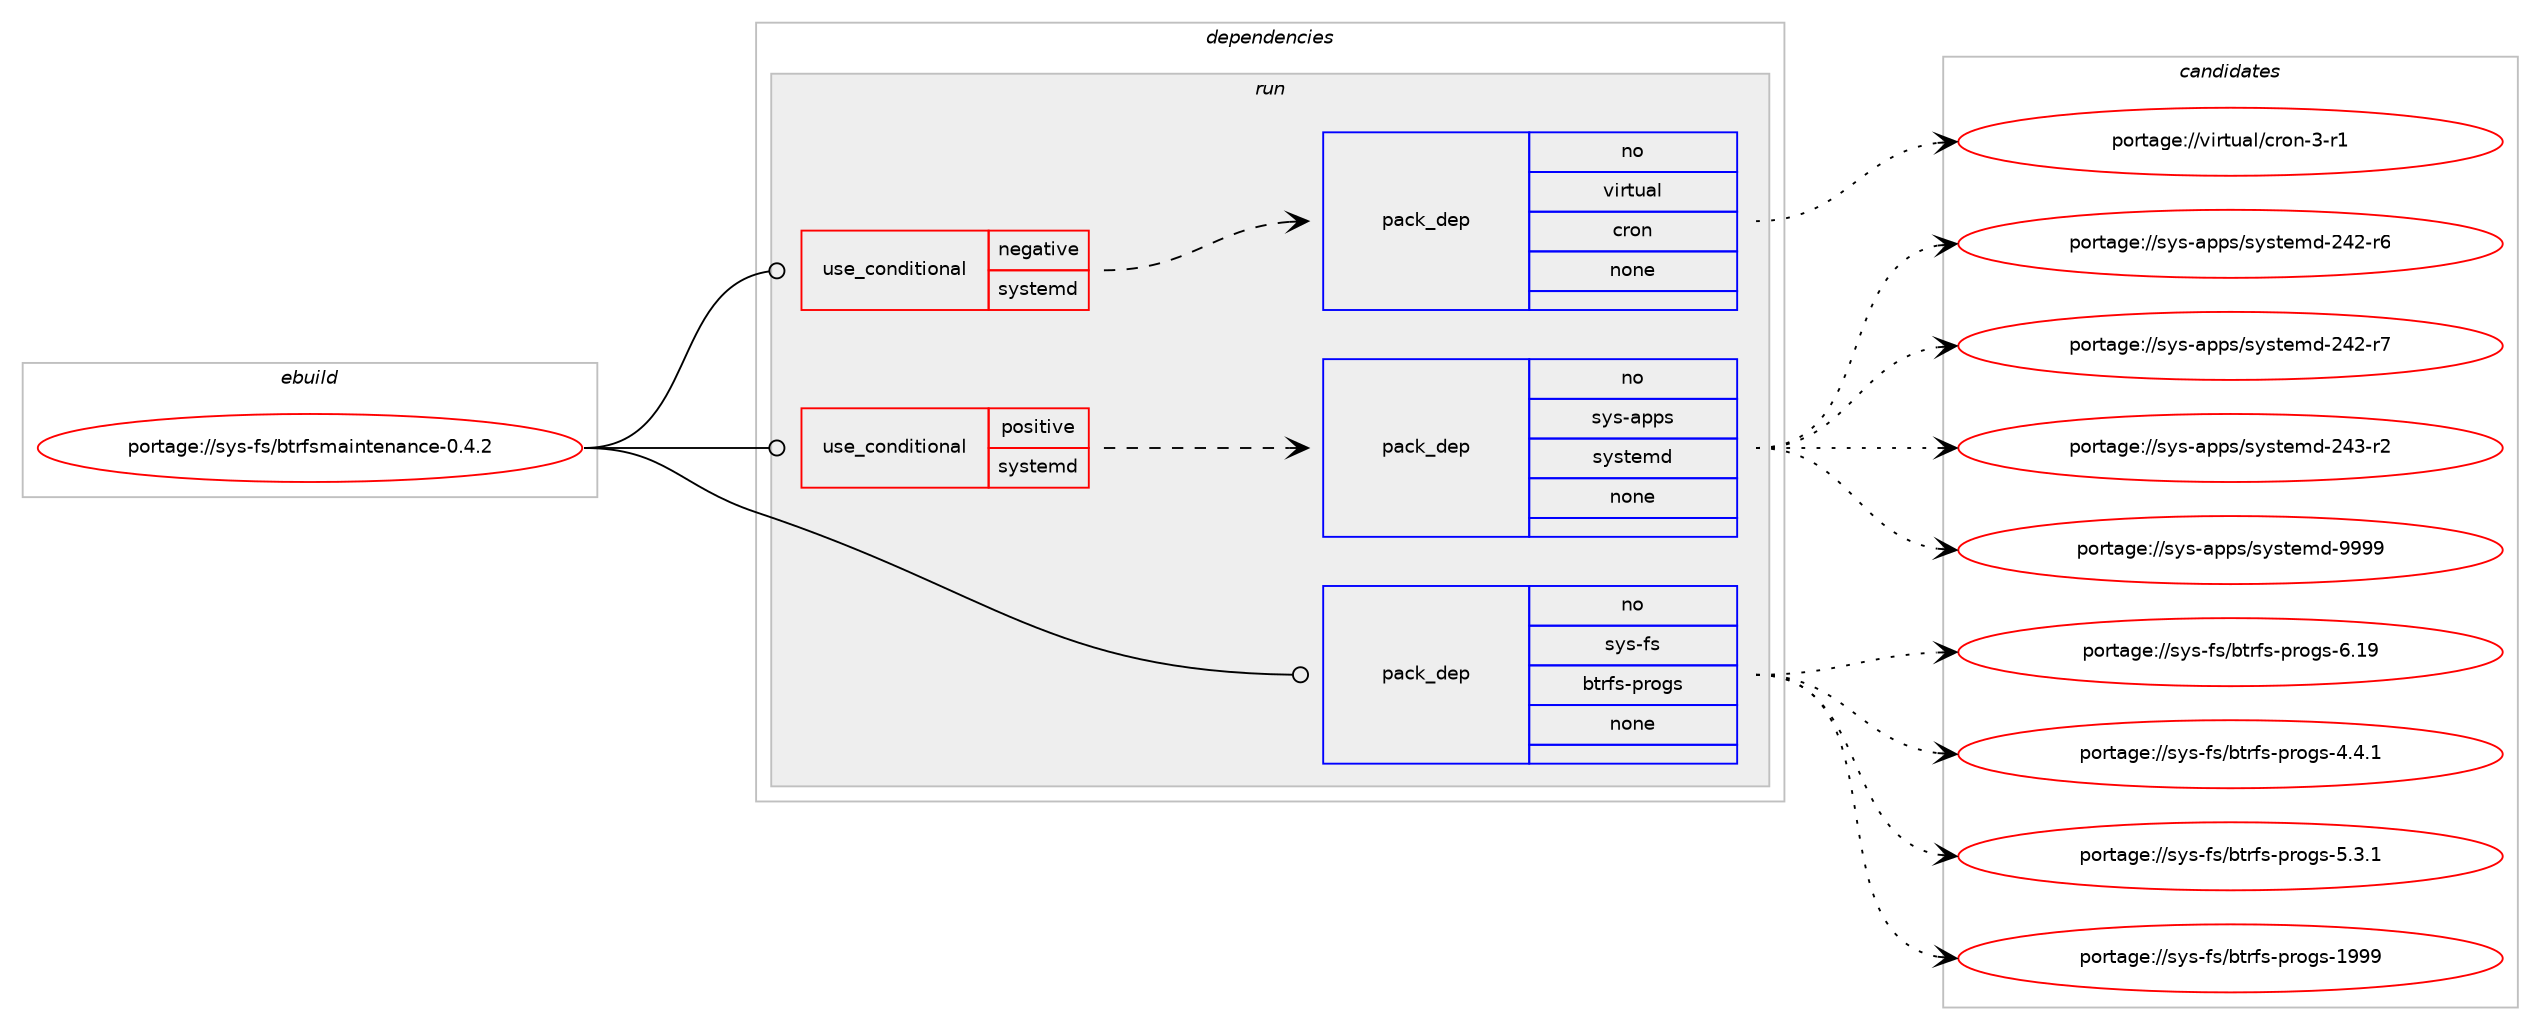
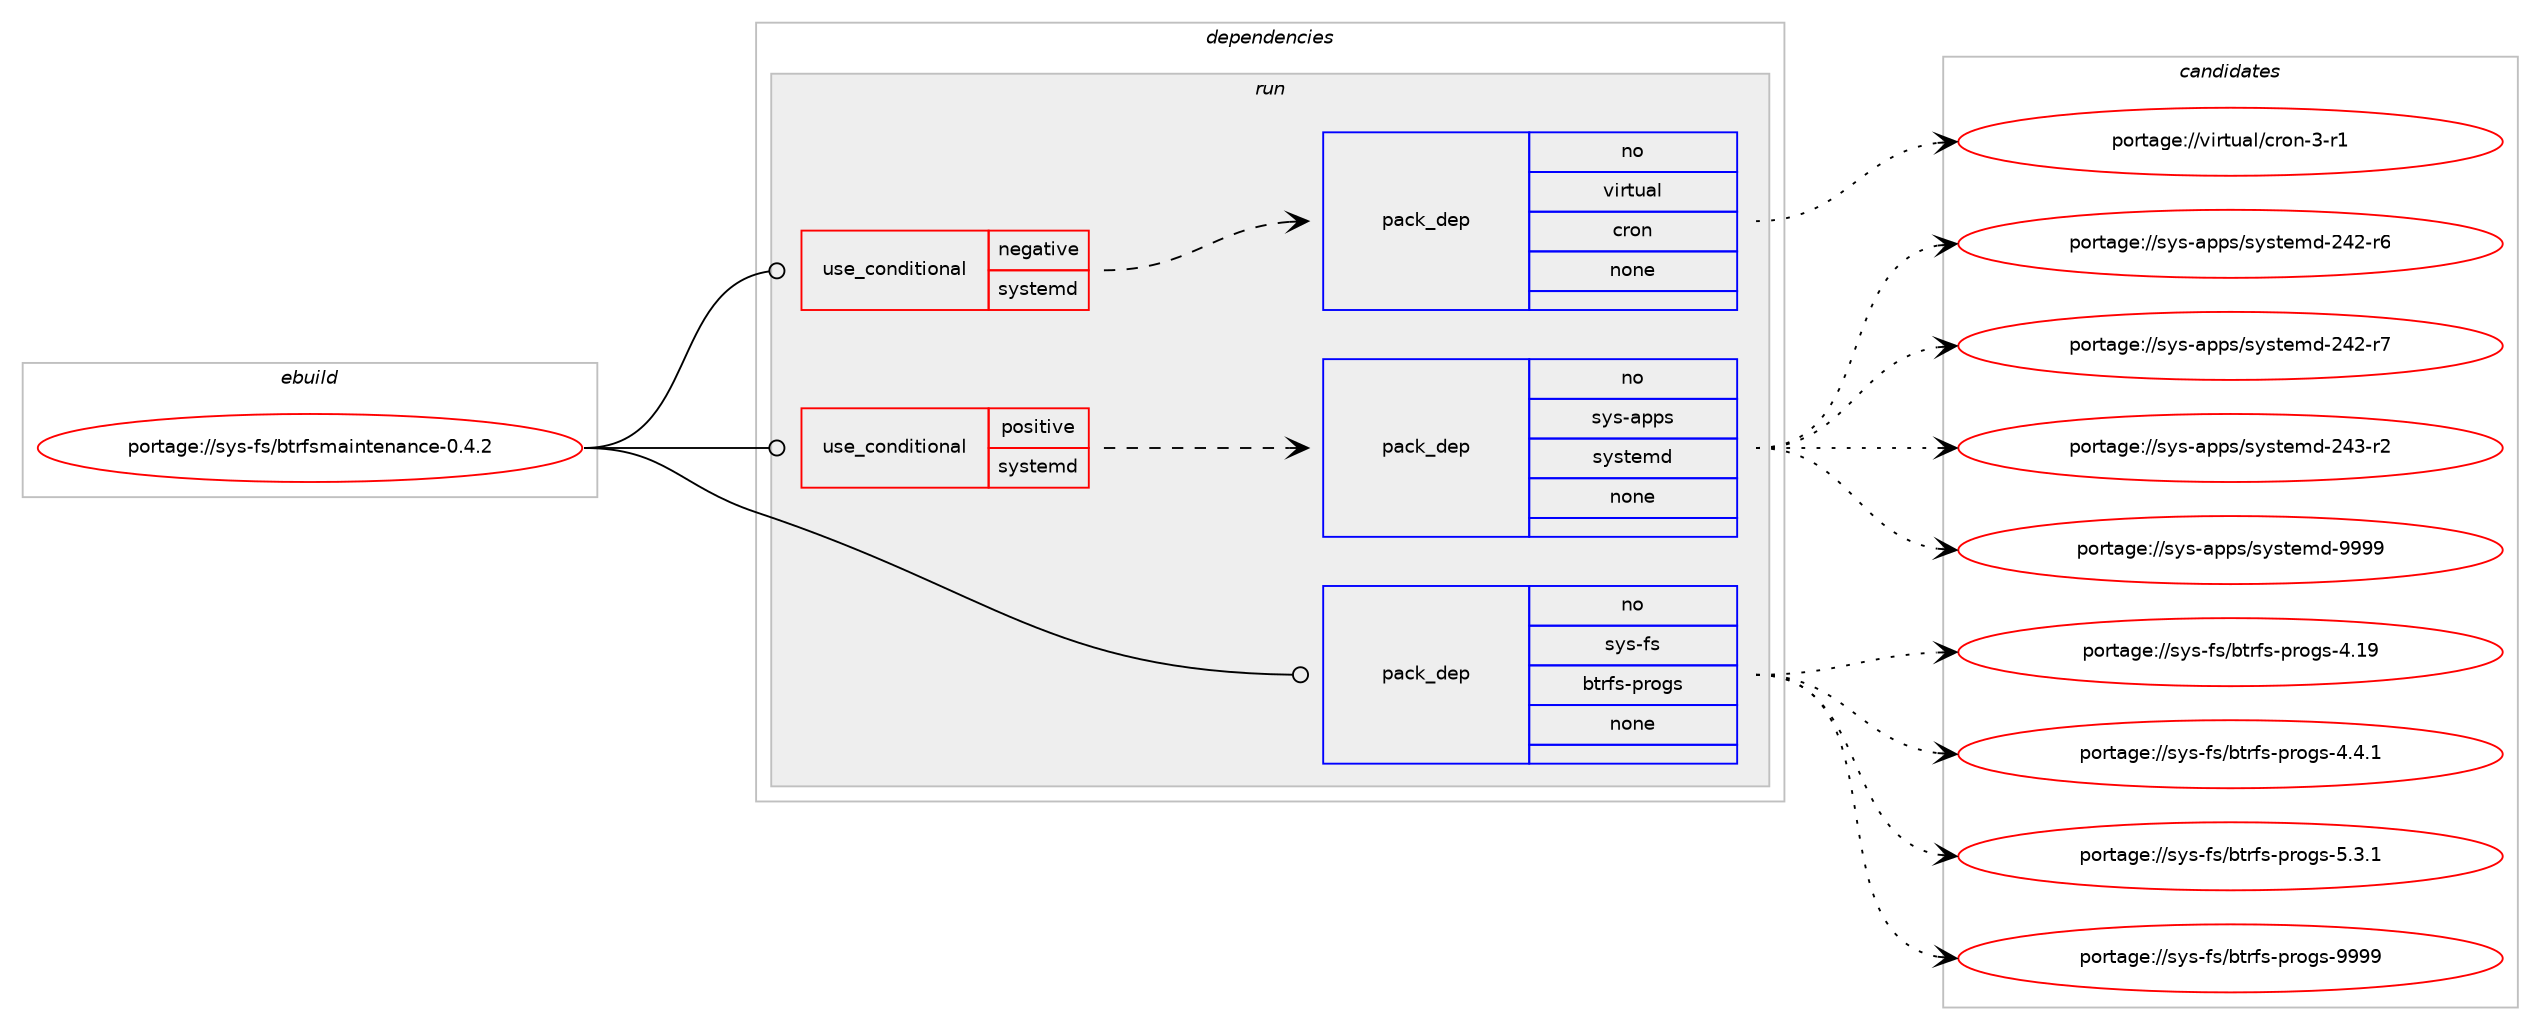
node "portage://sys-fs/btrfs-progs-6.19": label "portage://sys-fs/btrfs-progs-6.19" -> "portage://sys-fs/btrfs-progs-4.19"
node "portage://sys-fs/btrfs-progs-1999": label "portage://sys-fs/btrfs-progs-1999" -> "portage://sys-fs/btrfs-progs-9999"
